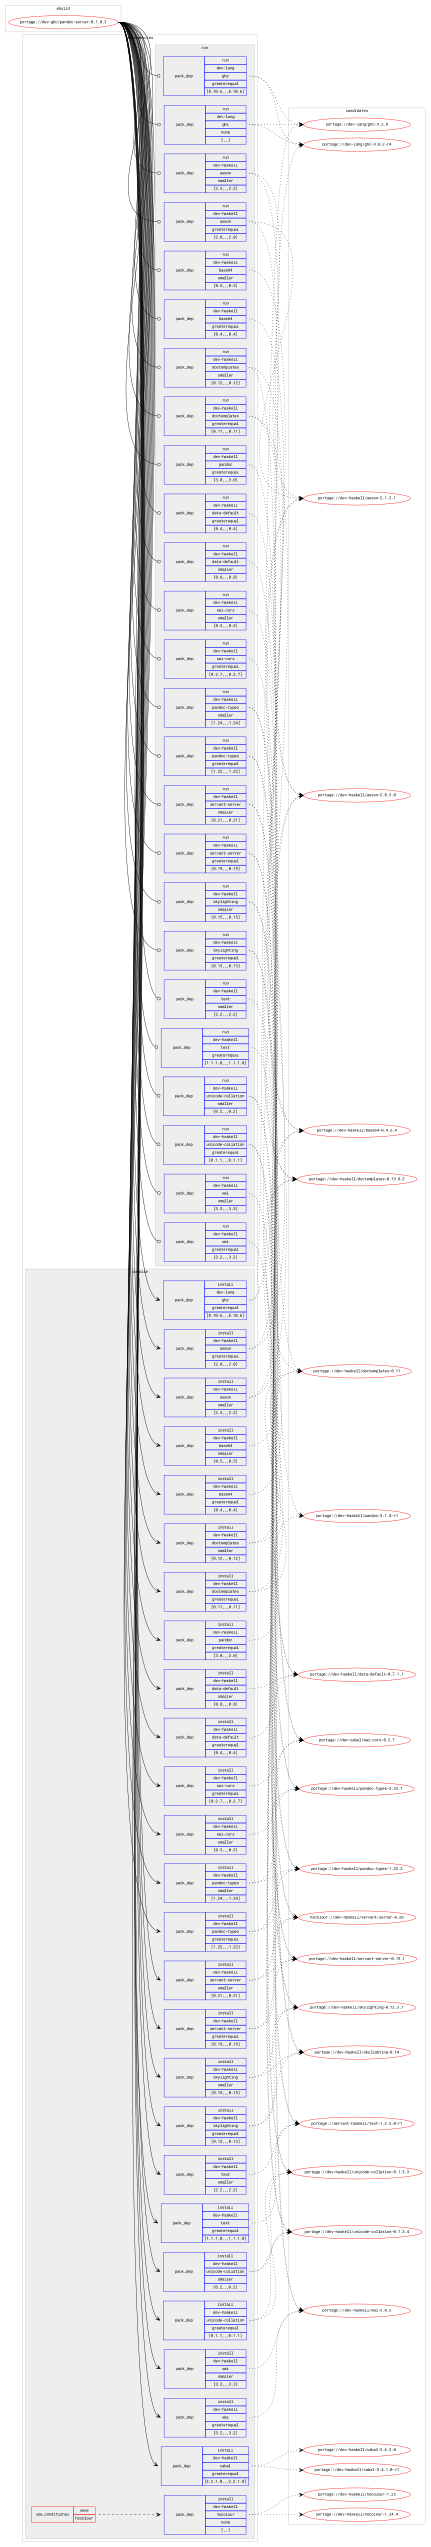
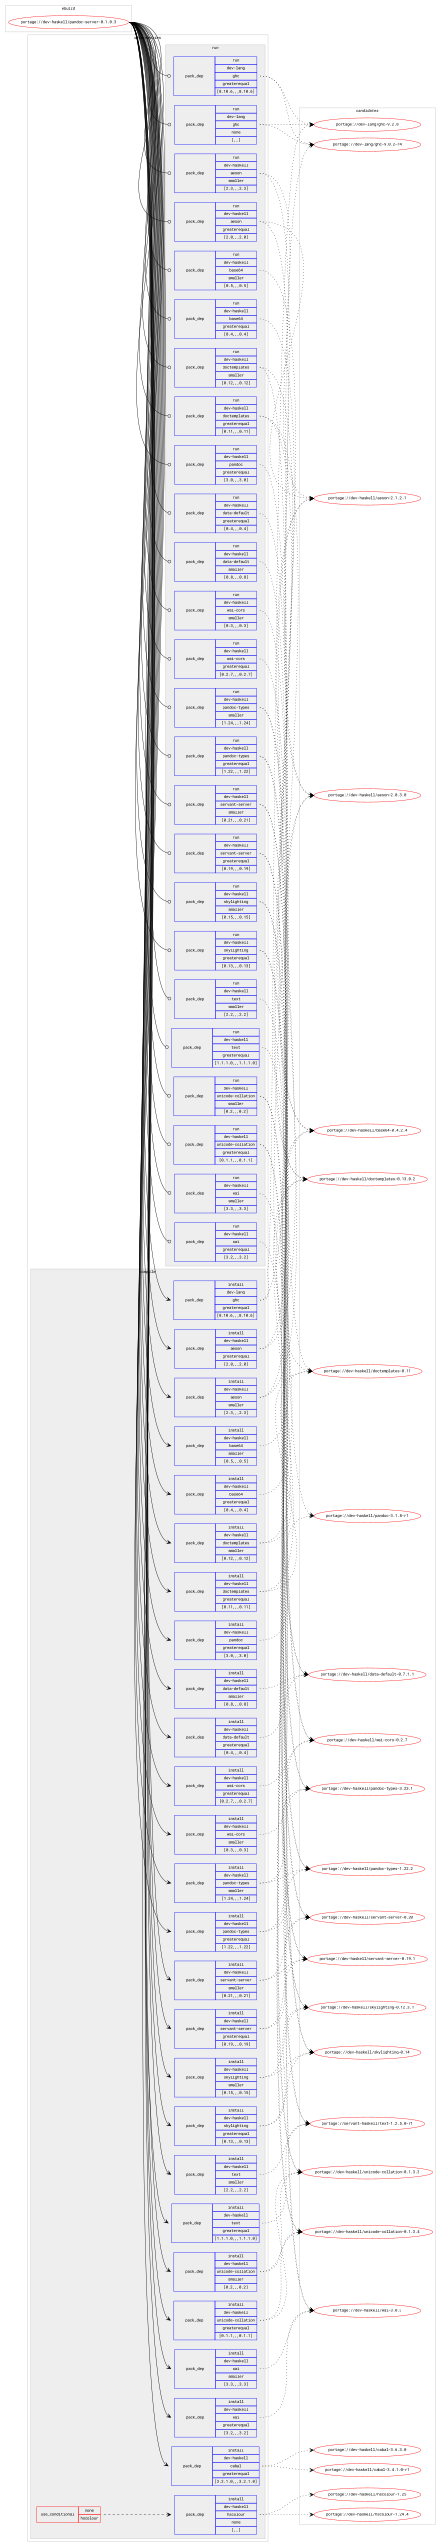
node "portage://dev-ghc/pandoc-server-0.1.0.3": label "portage://dev-ghc/pandoc-server-0.1.0.3" -> "portage://dev-haskell/pandoc-server-0.1.0.3"
node "portage://dev-cabal/wai-cors-0.2.7": label "portage://dev-cabal/wai-cors-0.2.7" -> "portage://dev-haskell/wai-cors-0.2.7"
node "hscolour://dev-haskell/servant-server-0.20": label "hscolour://dev-haskell/servant-server-0.20" -> "portage://dev-haskell/servant-server-0.20"
